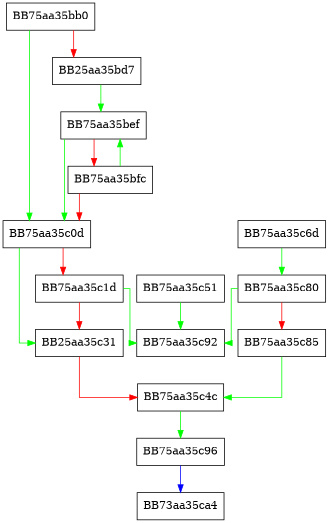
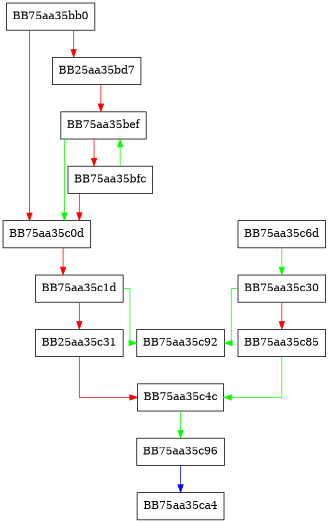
edge "BB25aa35bd7" -> "BB75aa35bef": color green -> red
edge "BB75aa35bb0" -> "BB75aa35c0d": color green -> red
node "BB75aa35c51": removed
node "BB75aa35c80": label "BB75aa35c80" -> "BB75aa35c30"
edge "BB75aa35c0d" -> "BB25aa35c31": removed
node "BB73aa35ca4": label "BB73aa35ca4" -> "BB75aa35ca4"
